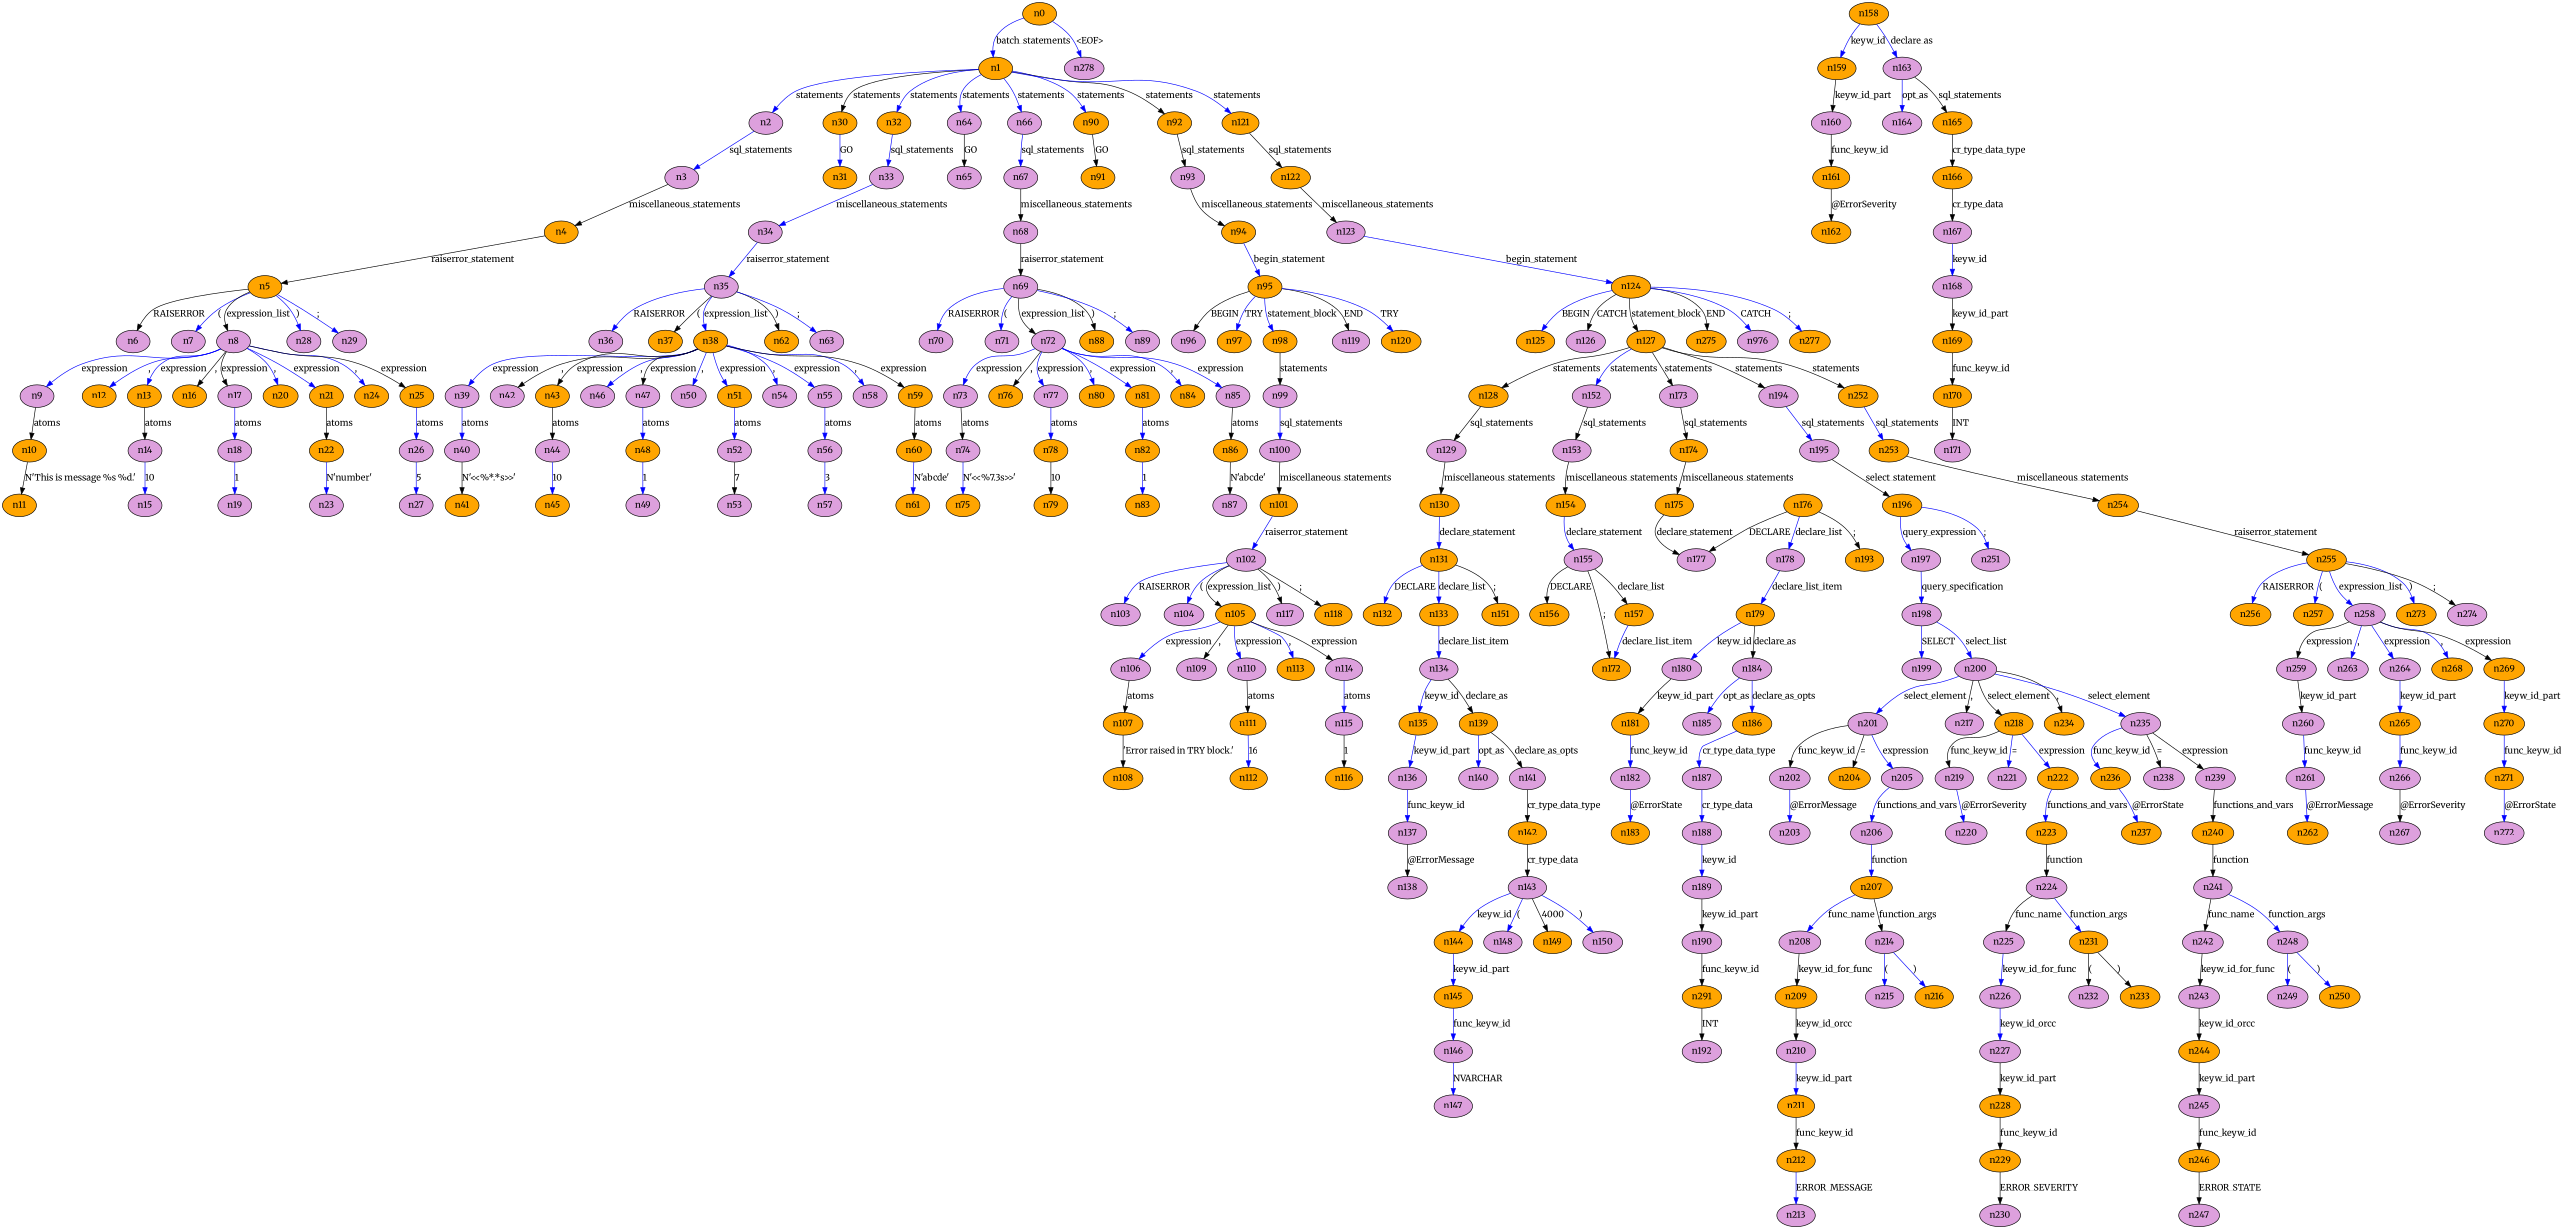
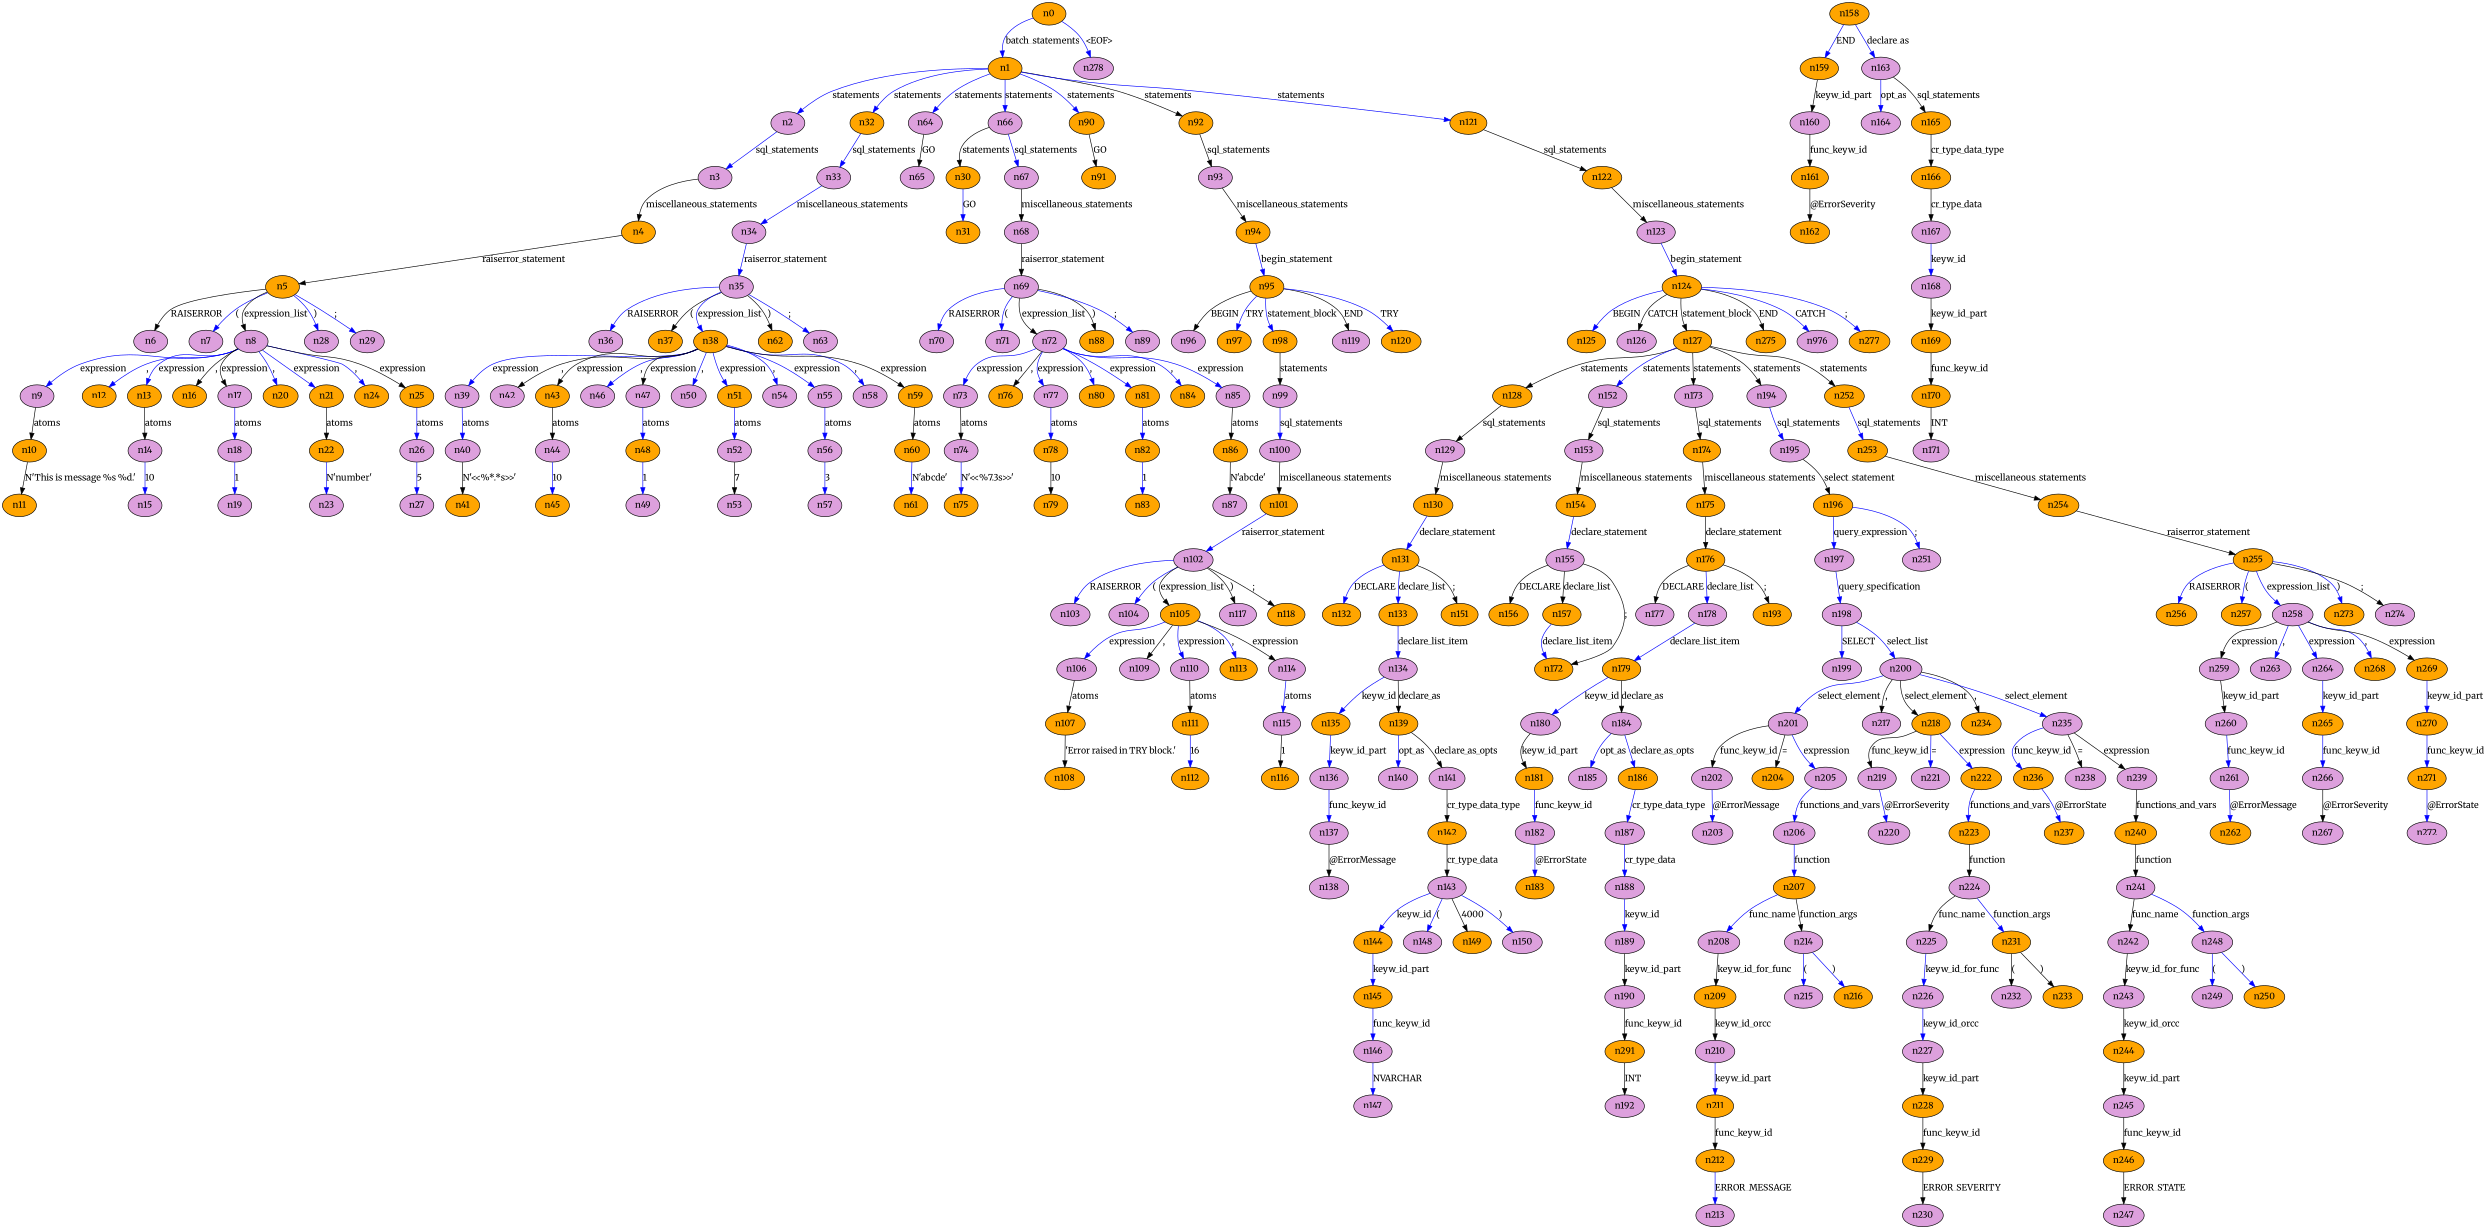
edge "n158" -> "n159": label "keyw_id" -> "END"
edge "n1" -> "n30": now "n66" -> "n30"
edge "n175" -> "n177": now "n175" -> "n176"
